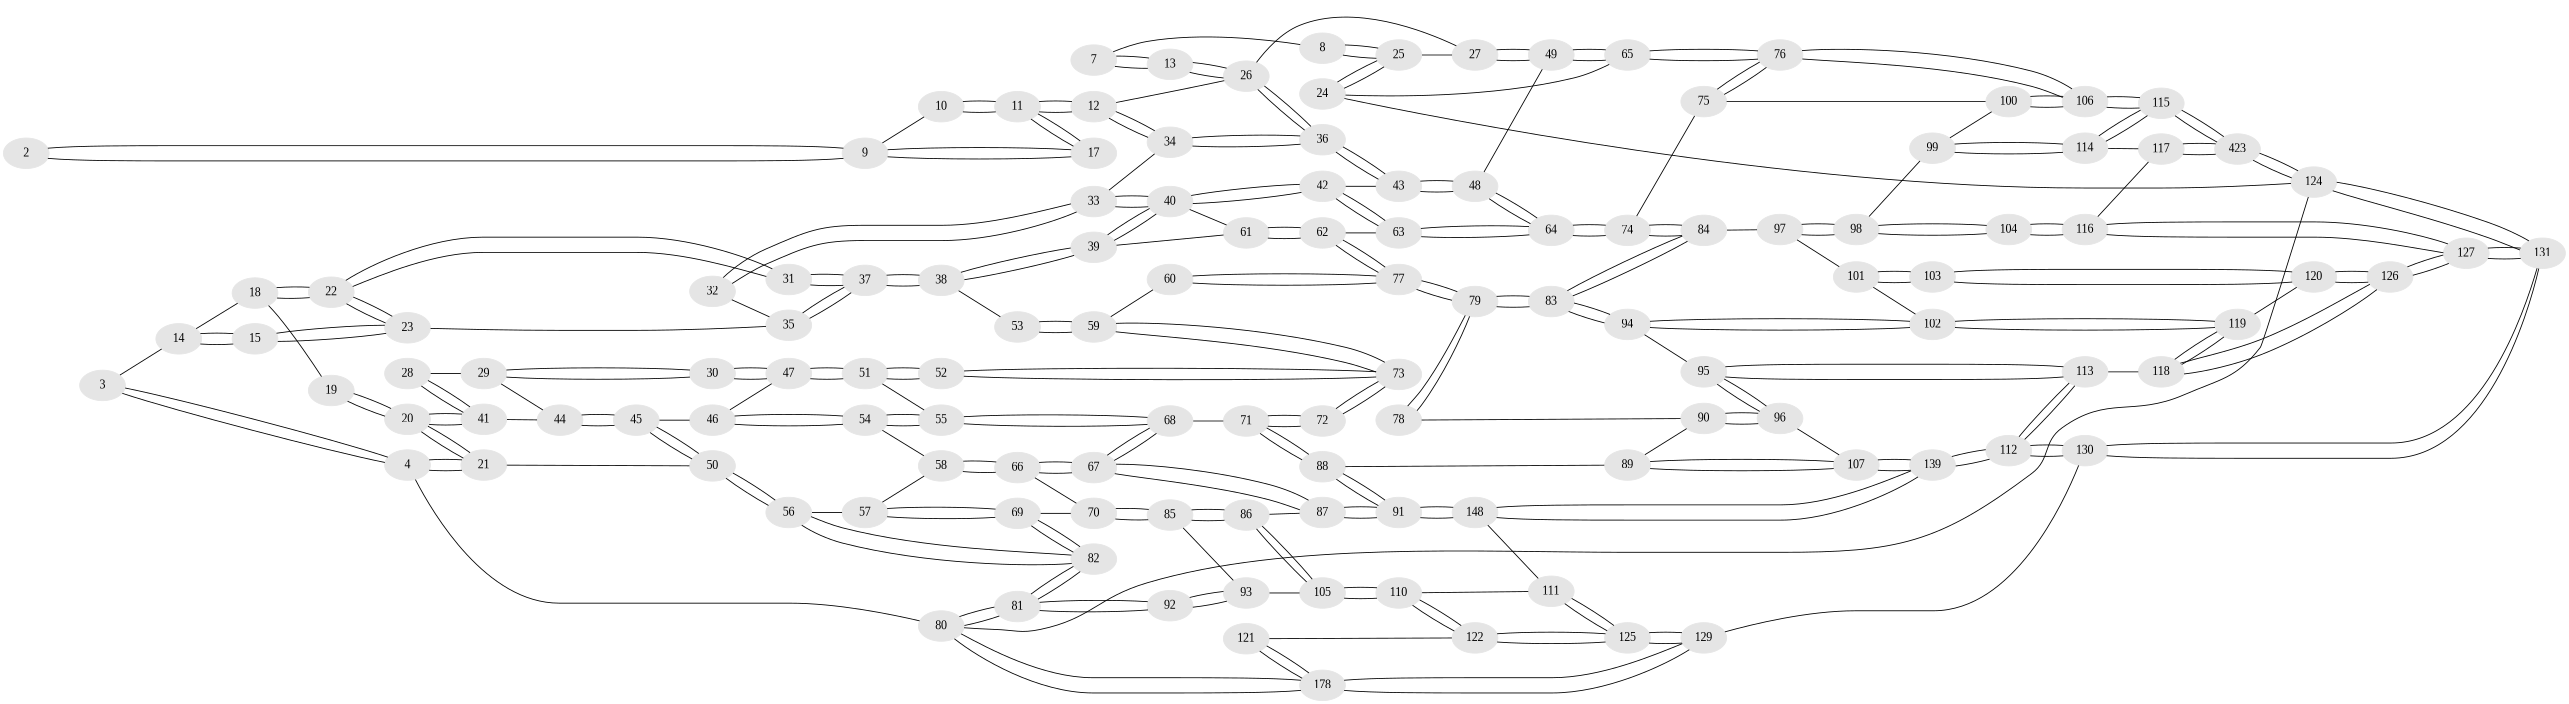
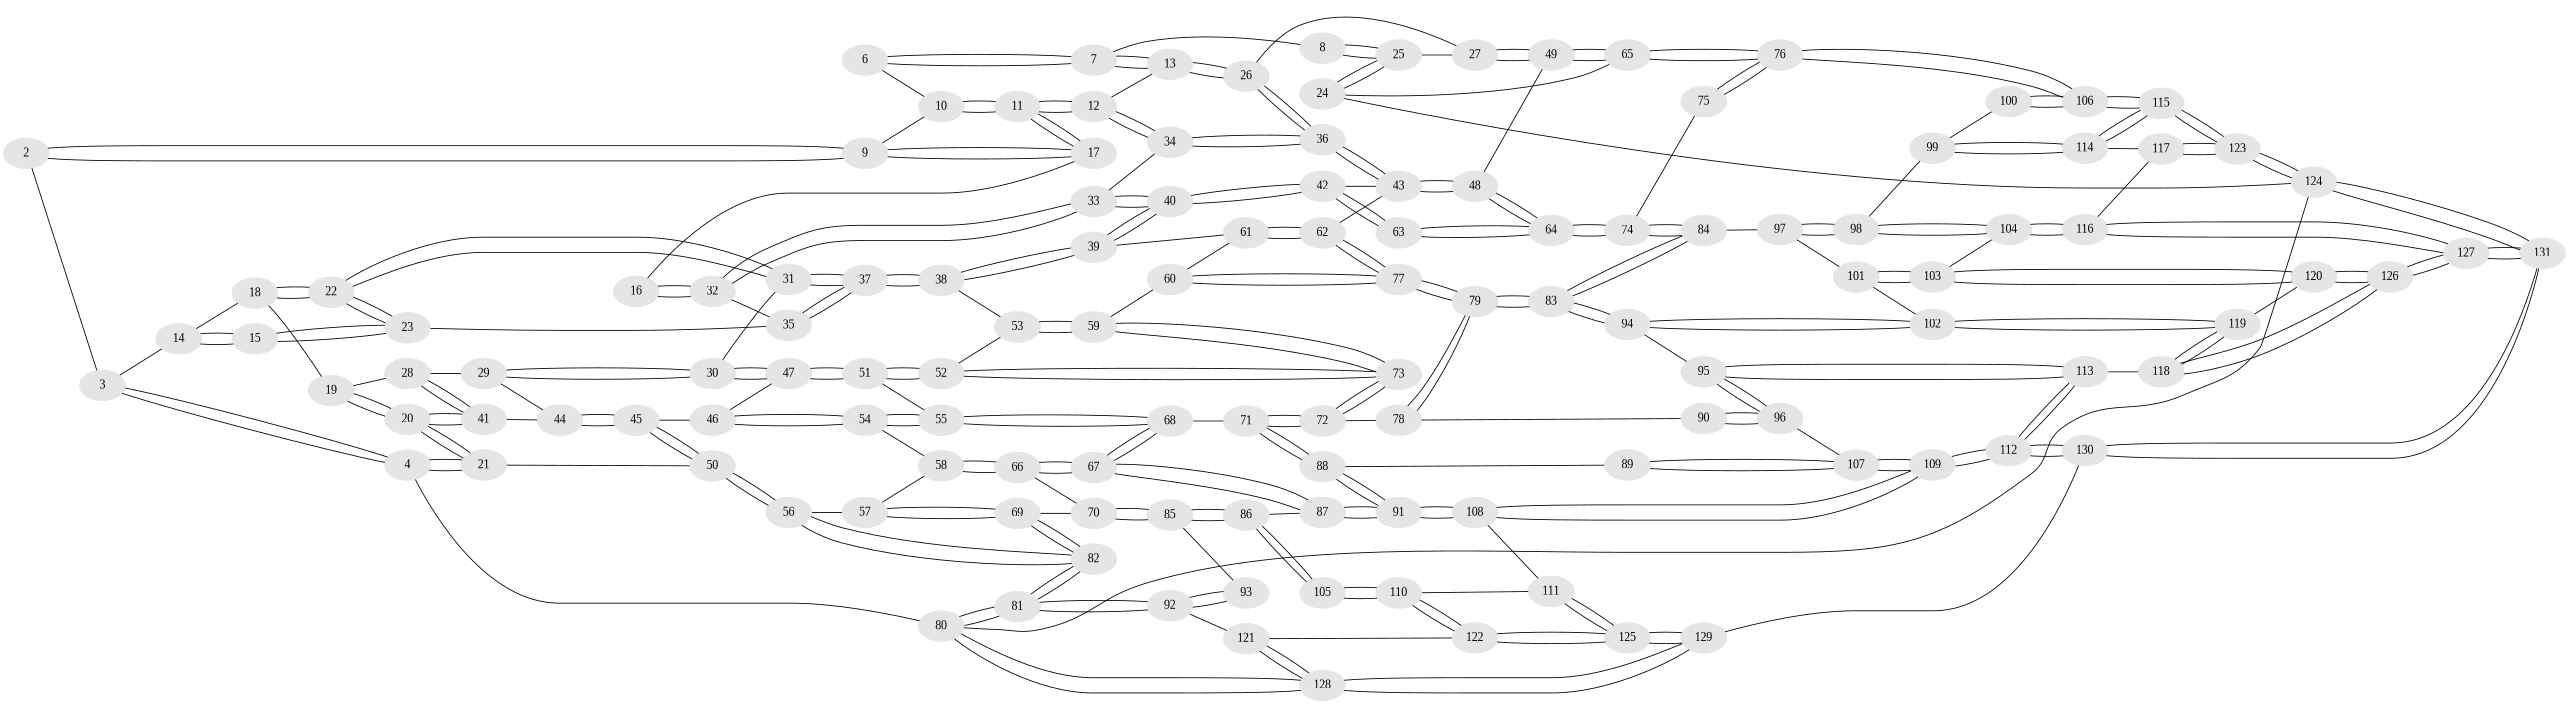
node "6": added
edge "26" -- "12": now "13" -- "12"
edge "75" -- "100": removed
node "423": label "423" -> "123"
edge "40" -- "61": now "60" -- "61"
edge "62" -- "63": now "62" -- "43"
edge "104" -- "103": added
edge "2" -- "3": added
node "16": added
edge "31" -- "30": added
edge "53" -- "52": added
edge "28" -- "19": added
edge "78" -- "72": added
edge "90" -- "89": removed
node "139": label "139" -> "109"
node "148": label "148" -> "108"
edge "93" -- "105": removed
edge "92" -- "121": added
node "178": label "178" -> "128"
